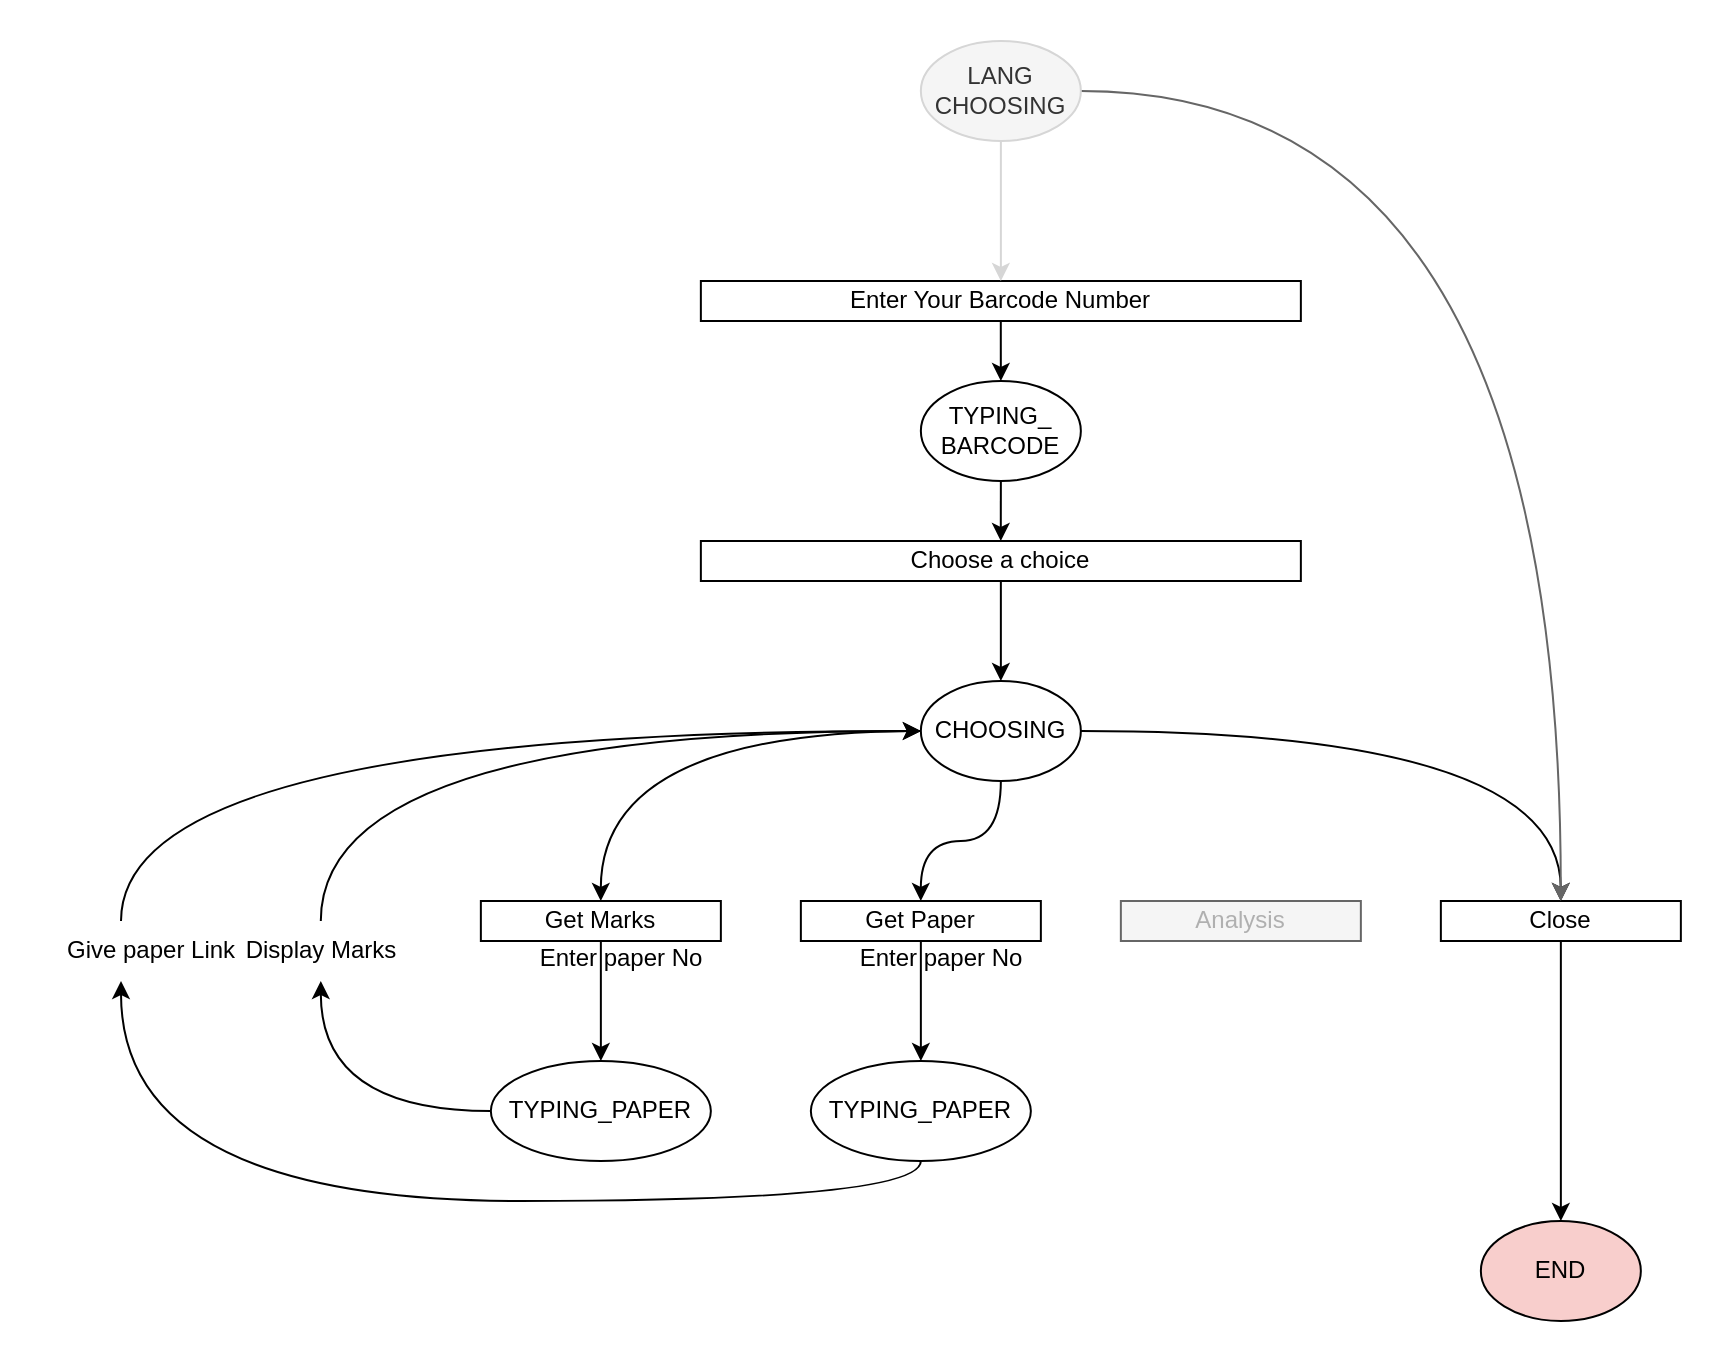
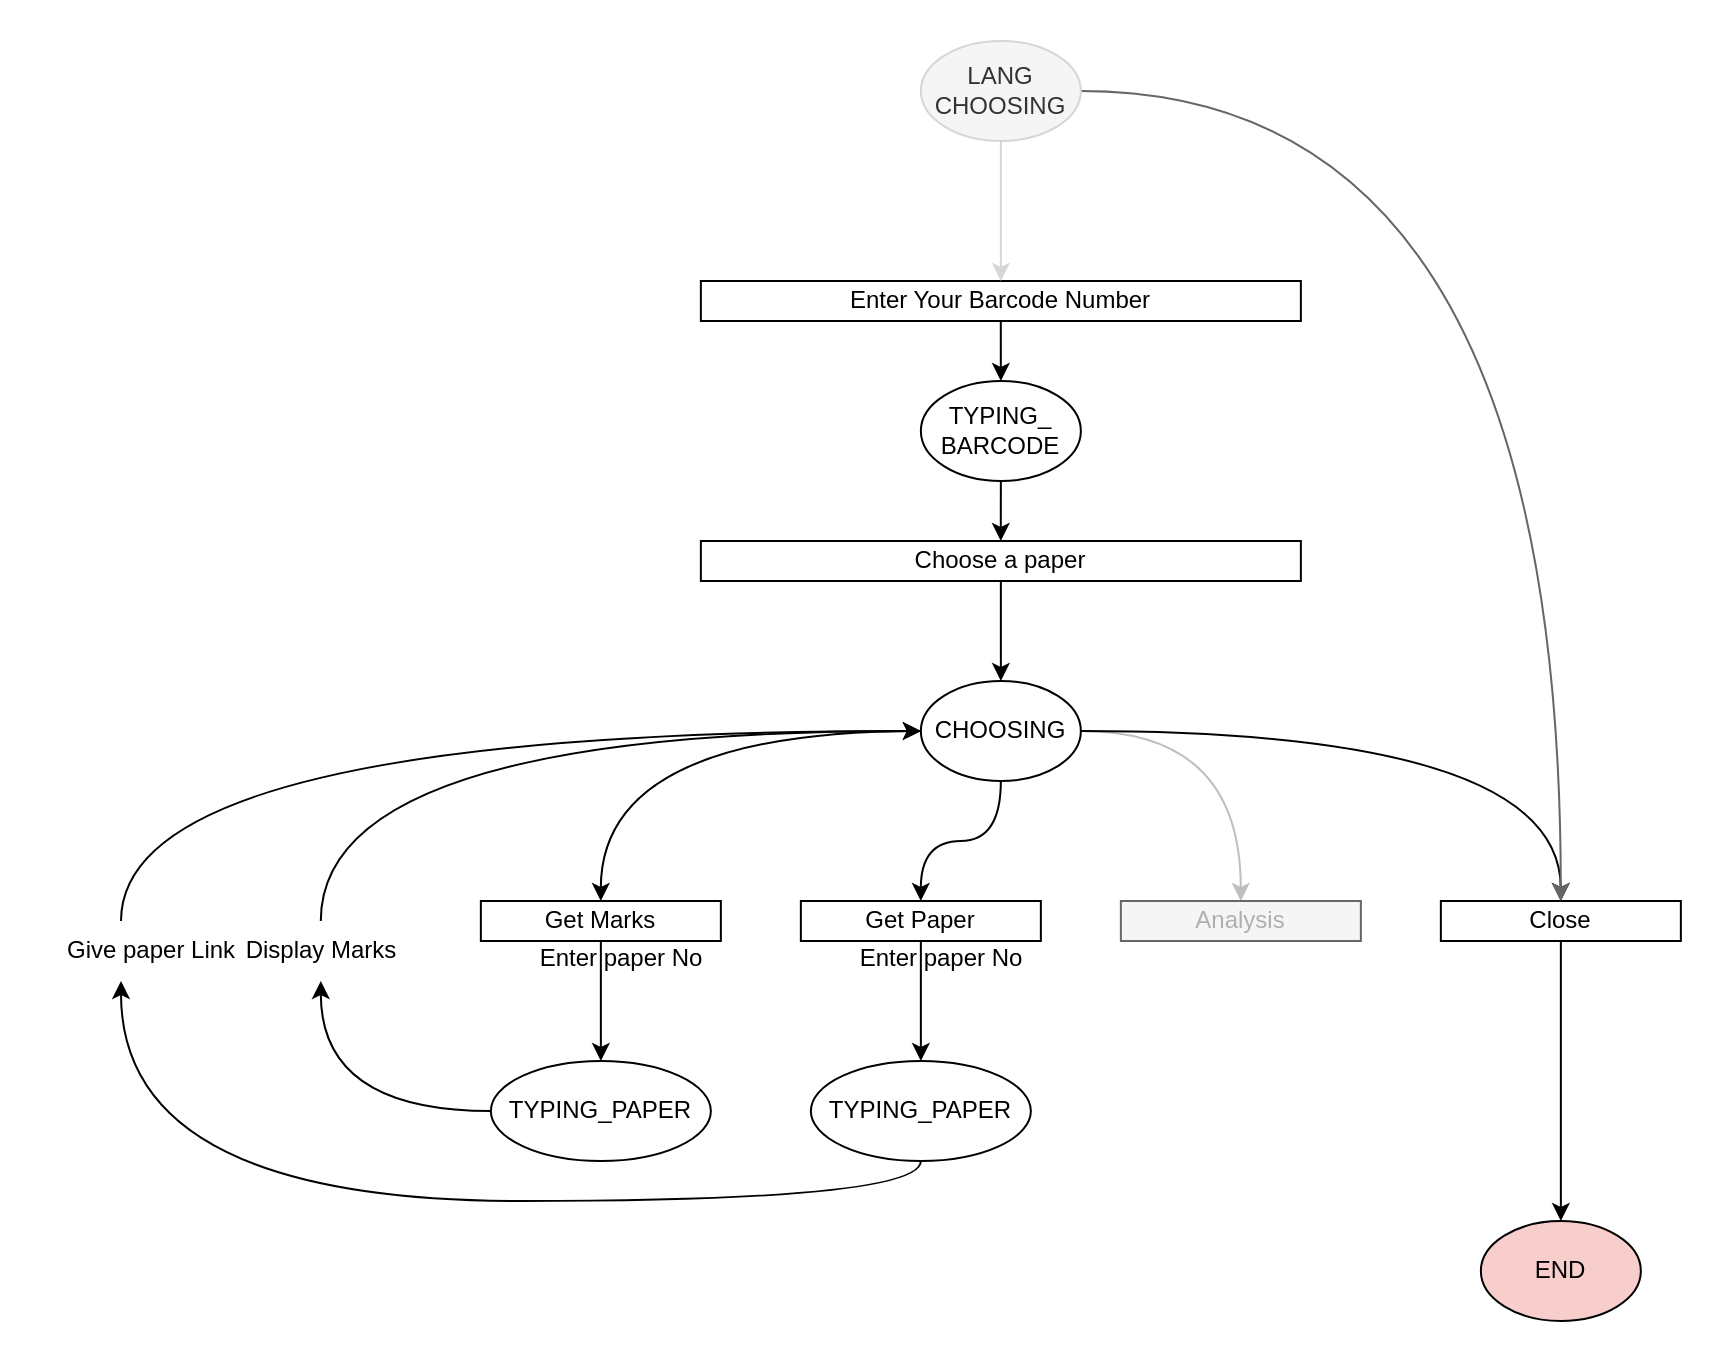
node "Choose a choice": label "Choose a choice" -> "Choose a paper"
edge "CHOOSING" -> "Analysis": added
